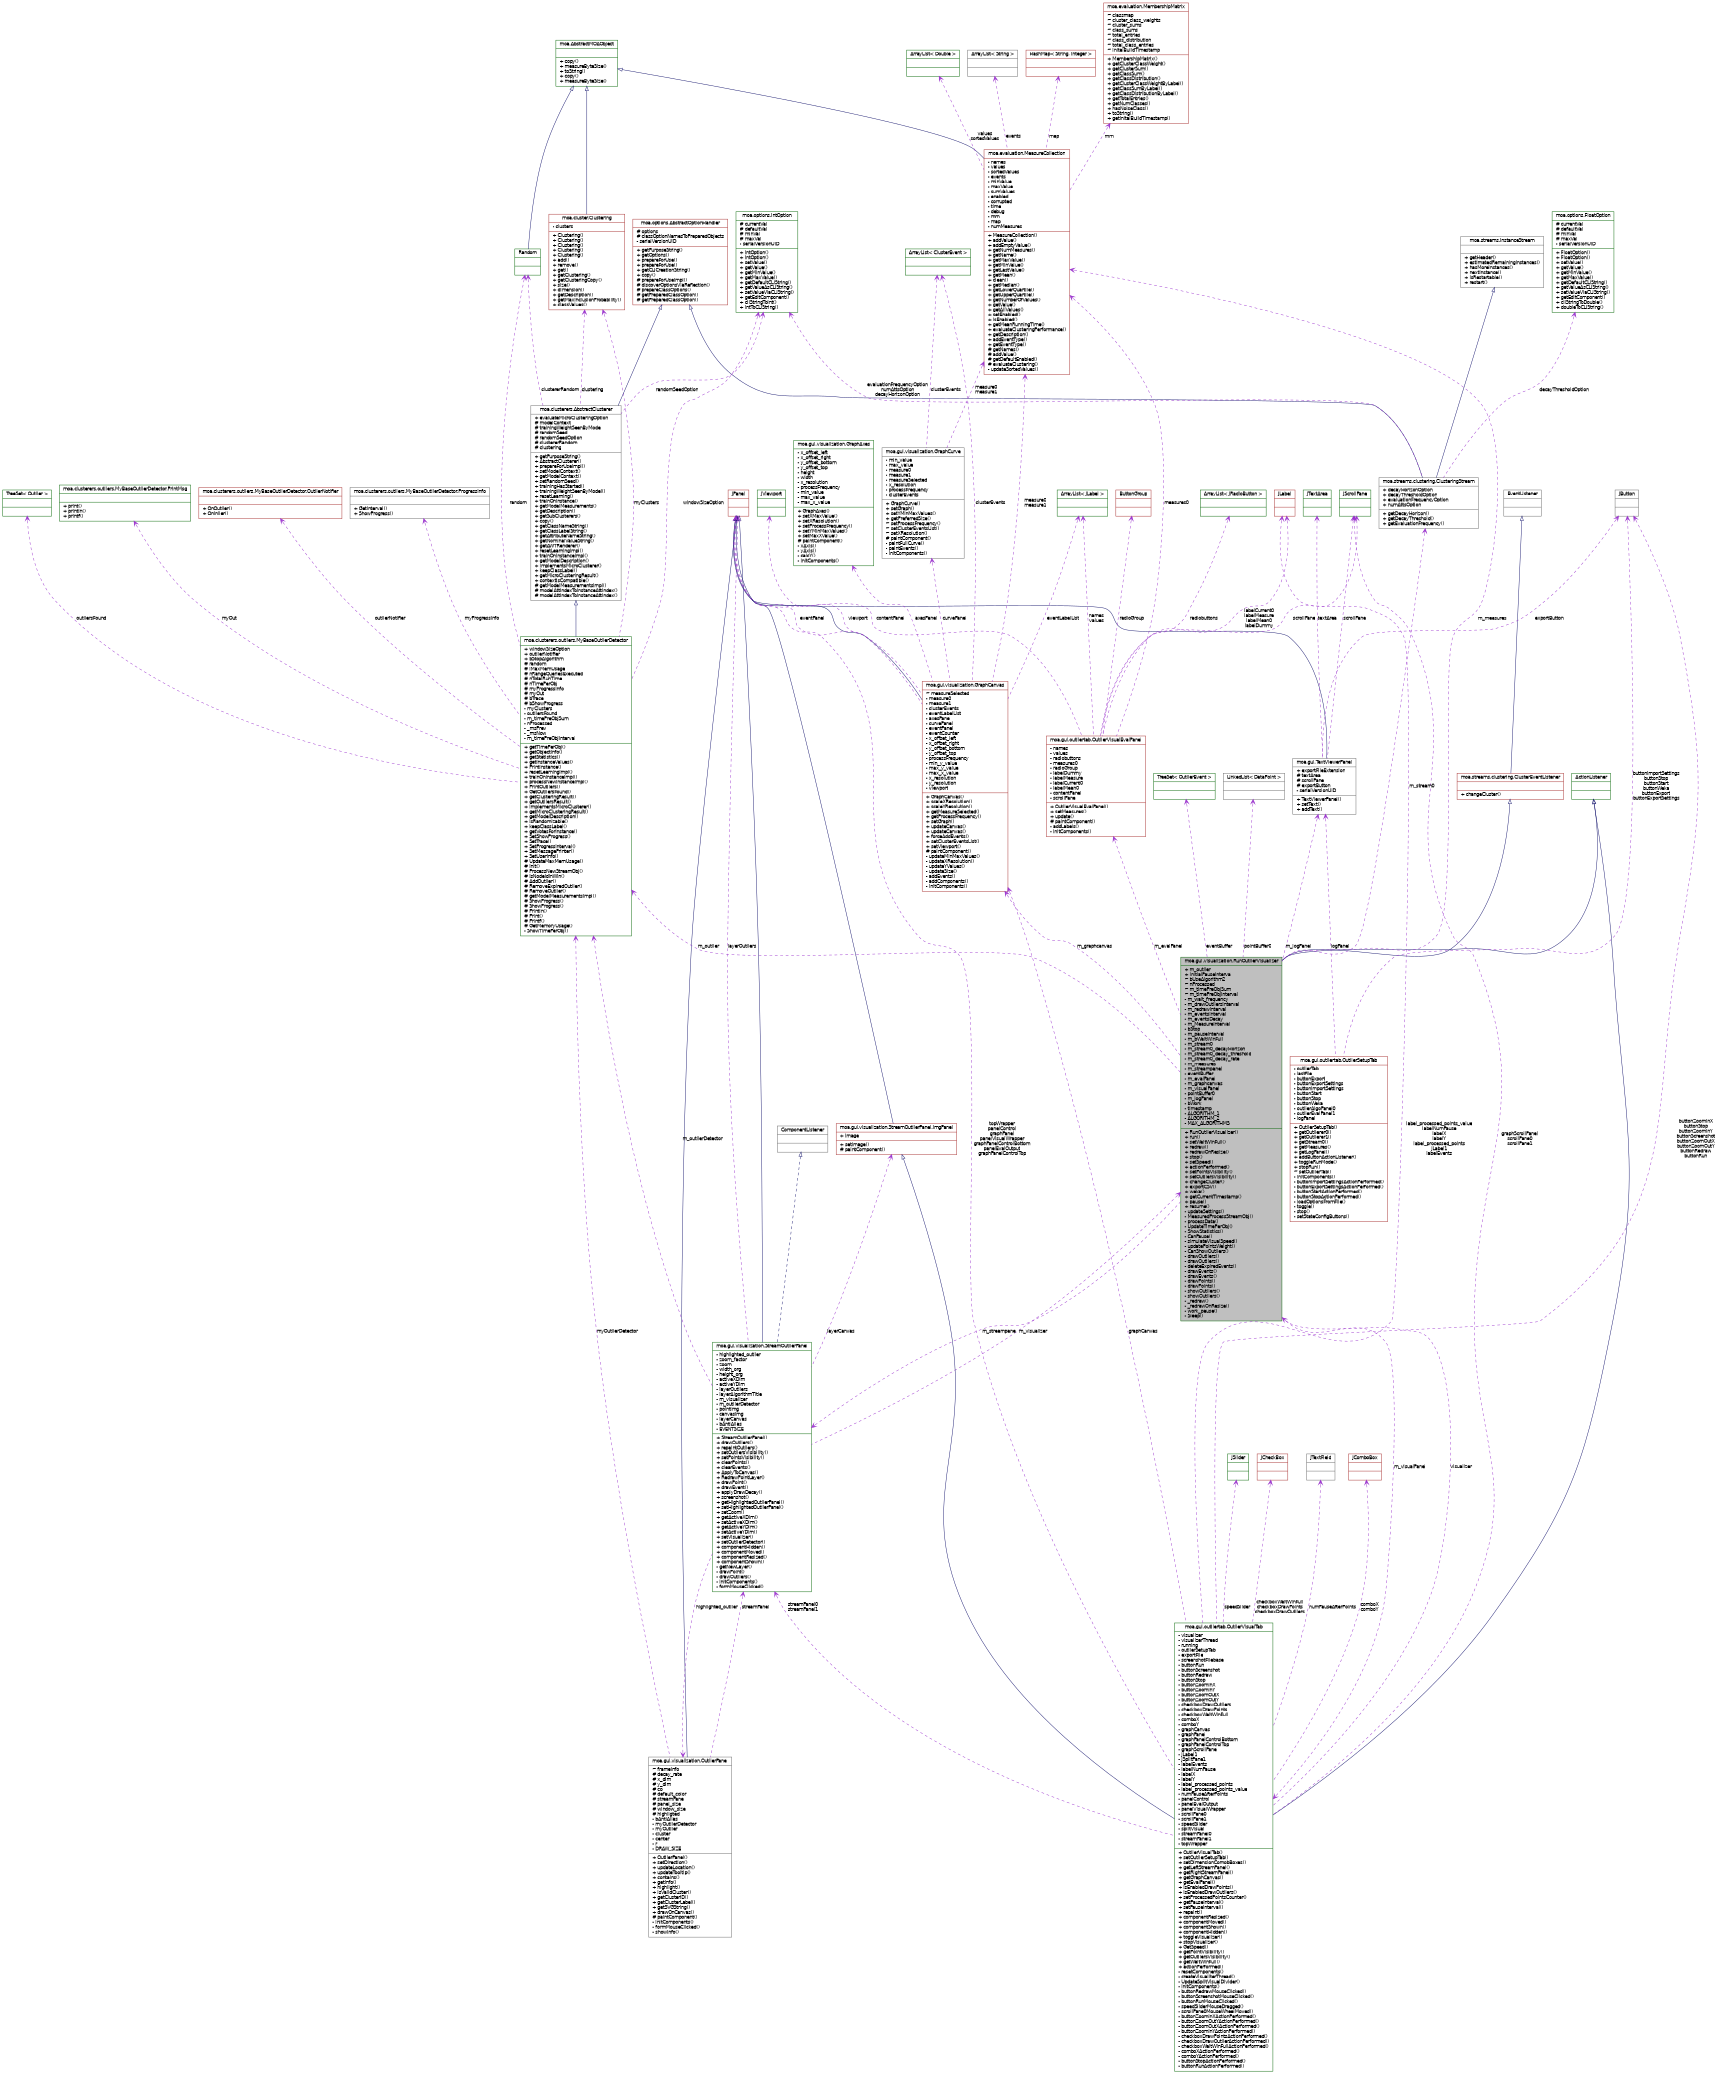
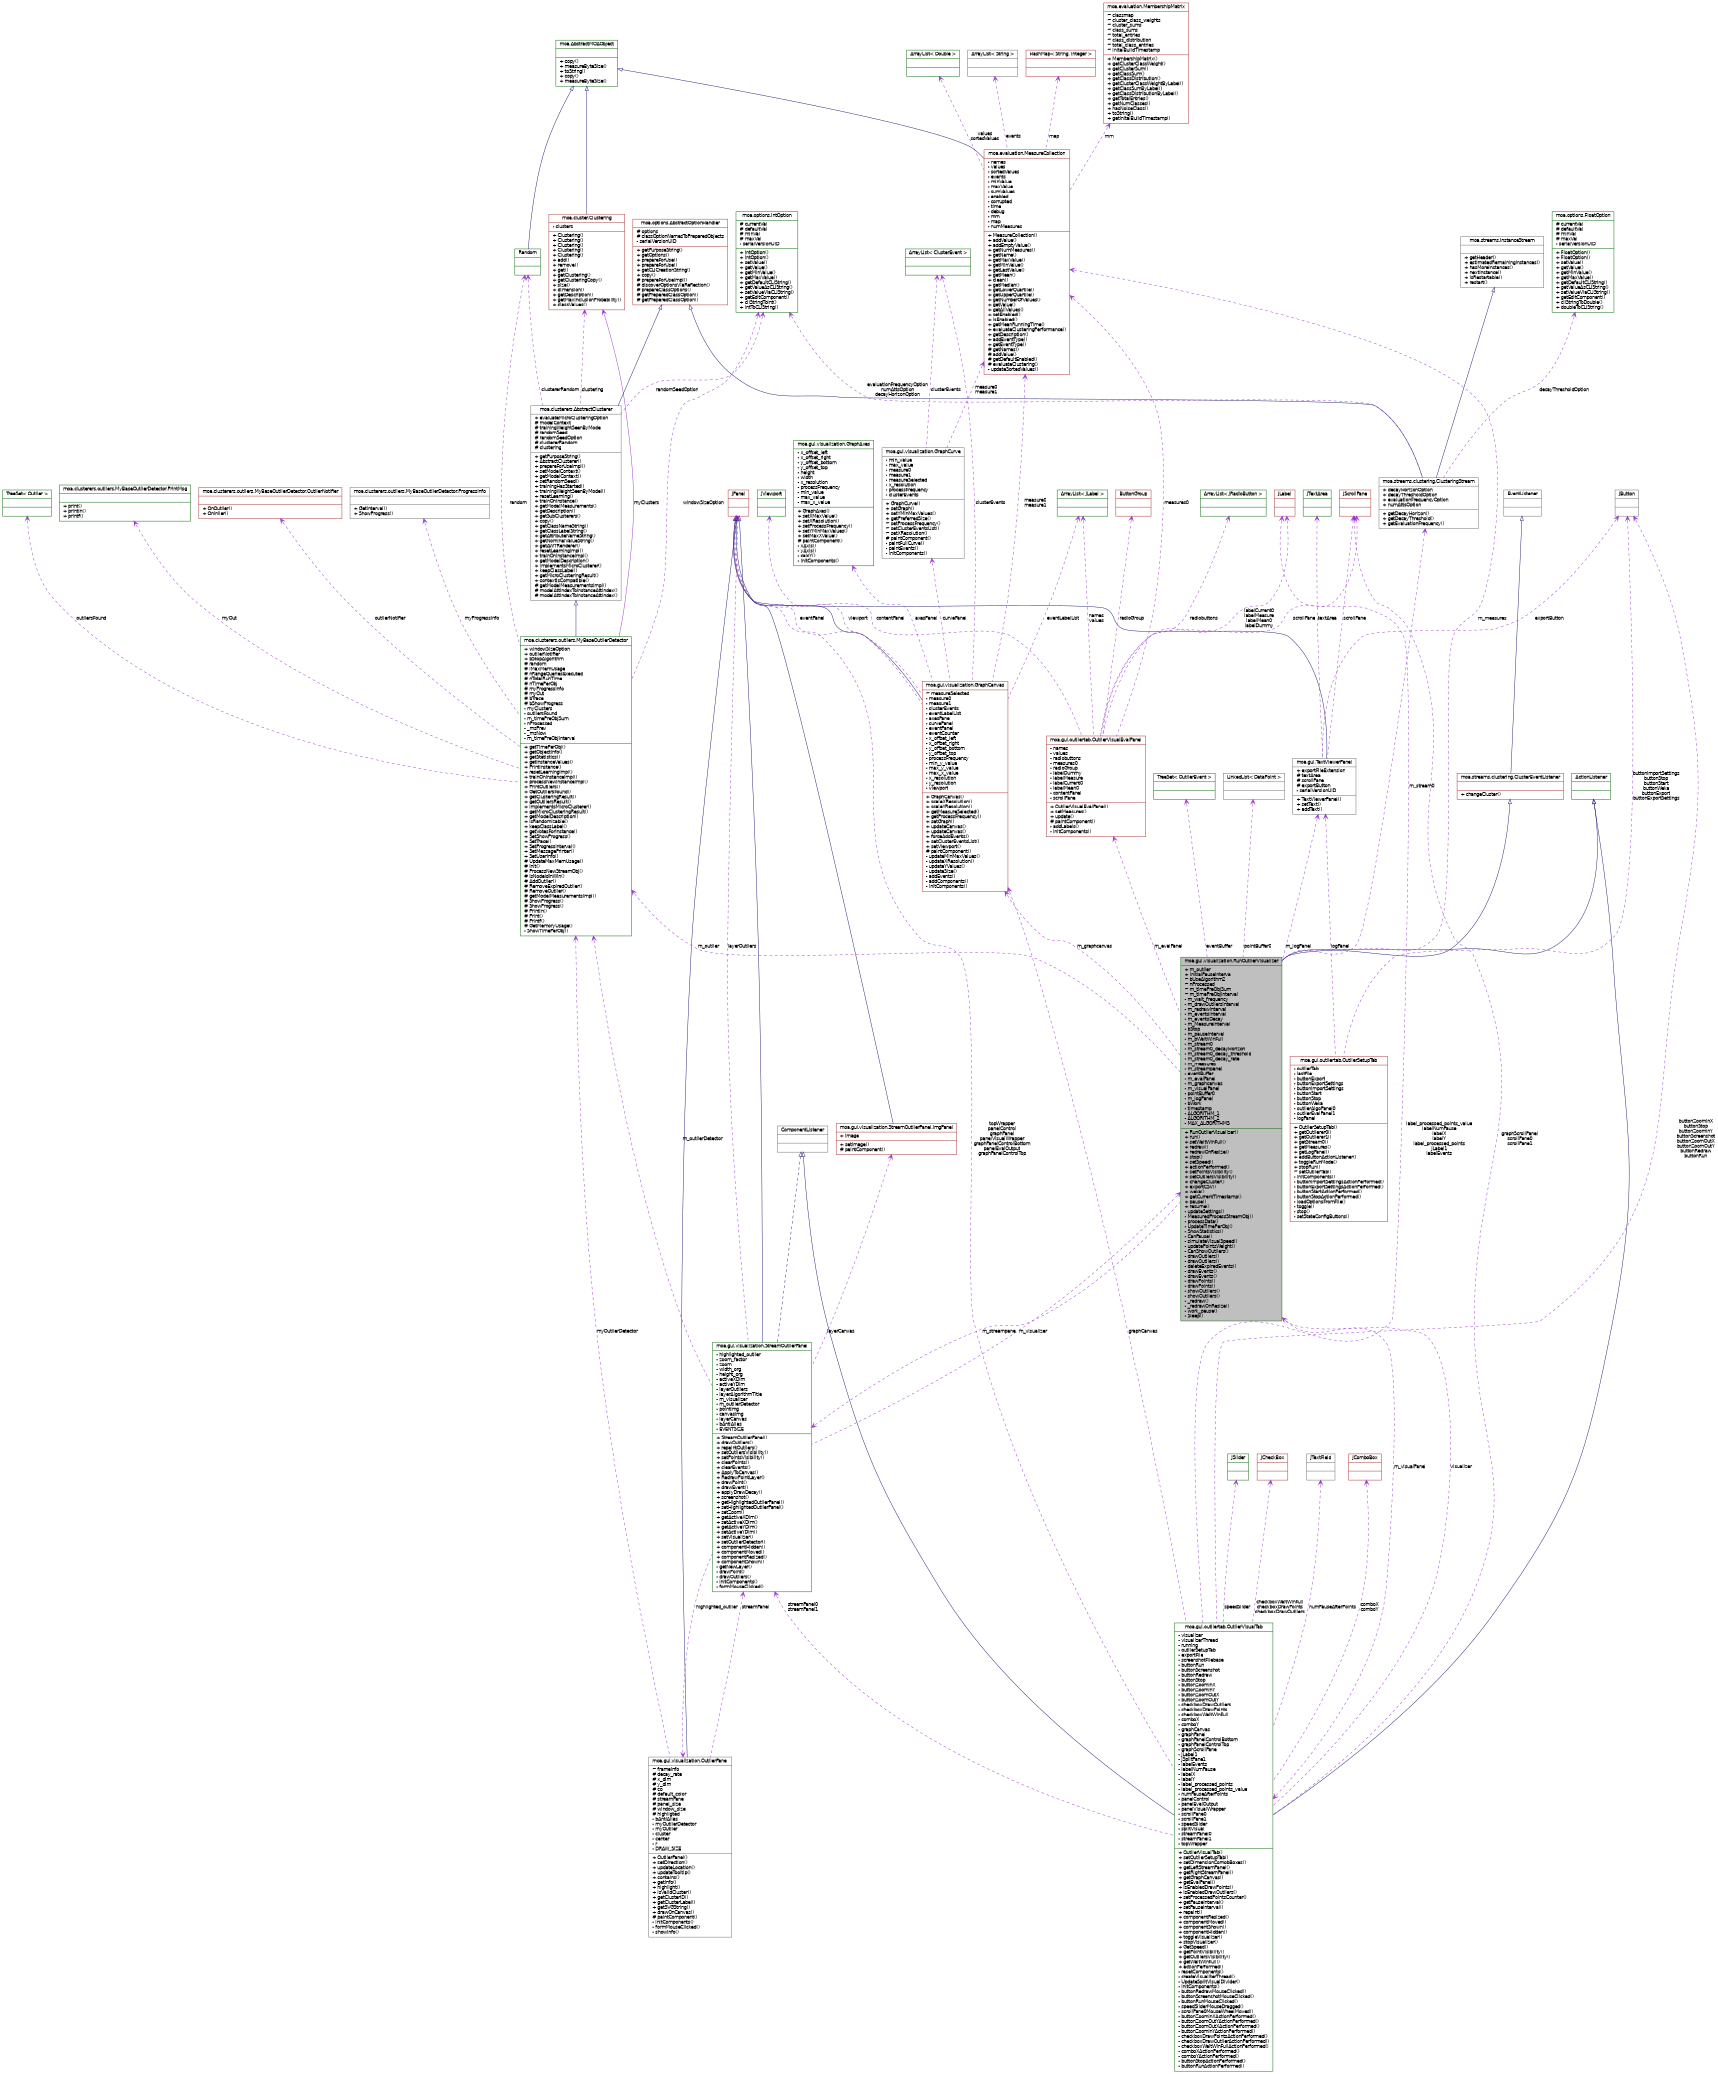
edge "moa.clusterers.outliers.MyBaseOutlierDetector" -> "moa.cluster.Clustering": style dashed -> solid
node "JScrollPane": color darkgreen -> brown
edge "moa.gui.outliertab.OutlierVisualTab" -> "moa.gui.visualization.StreamOutlierPanel.ImgPanel": now "moa.gui.outliertab.OutlierVisualTab" -> "ComponentListener"
